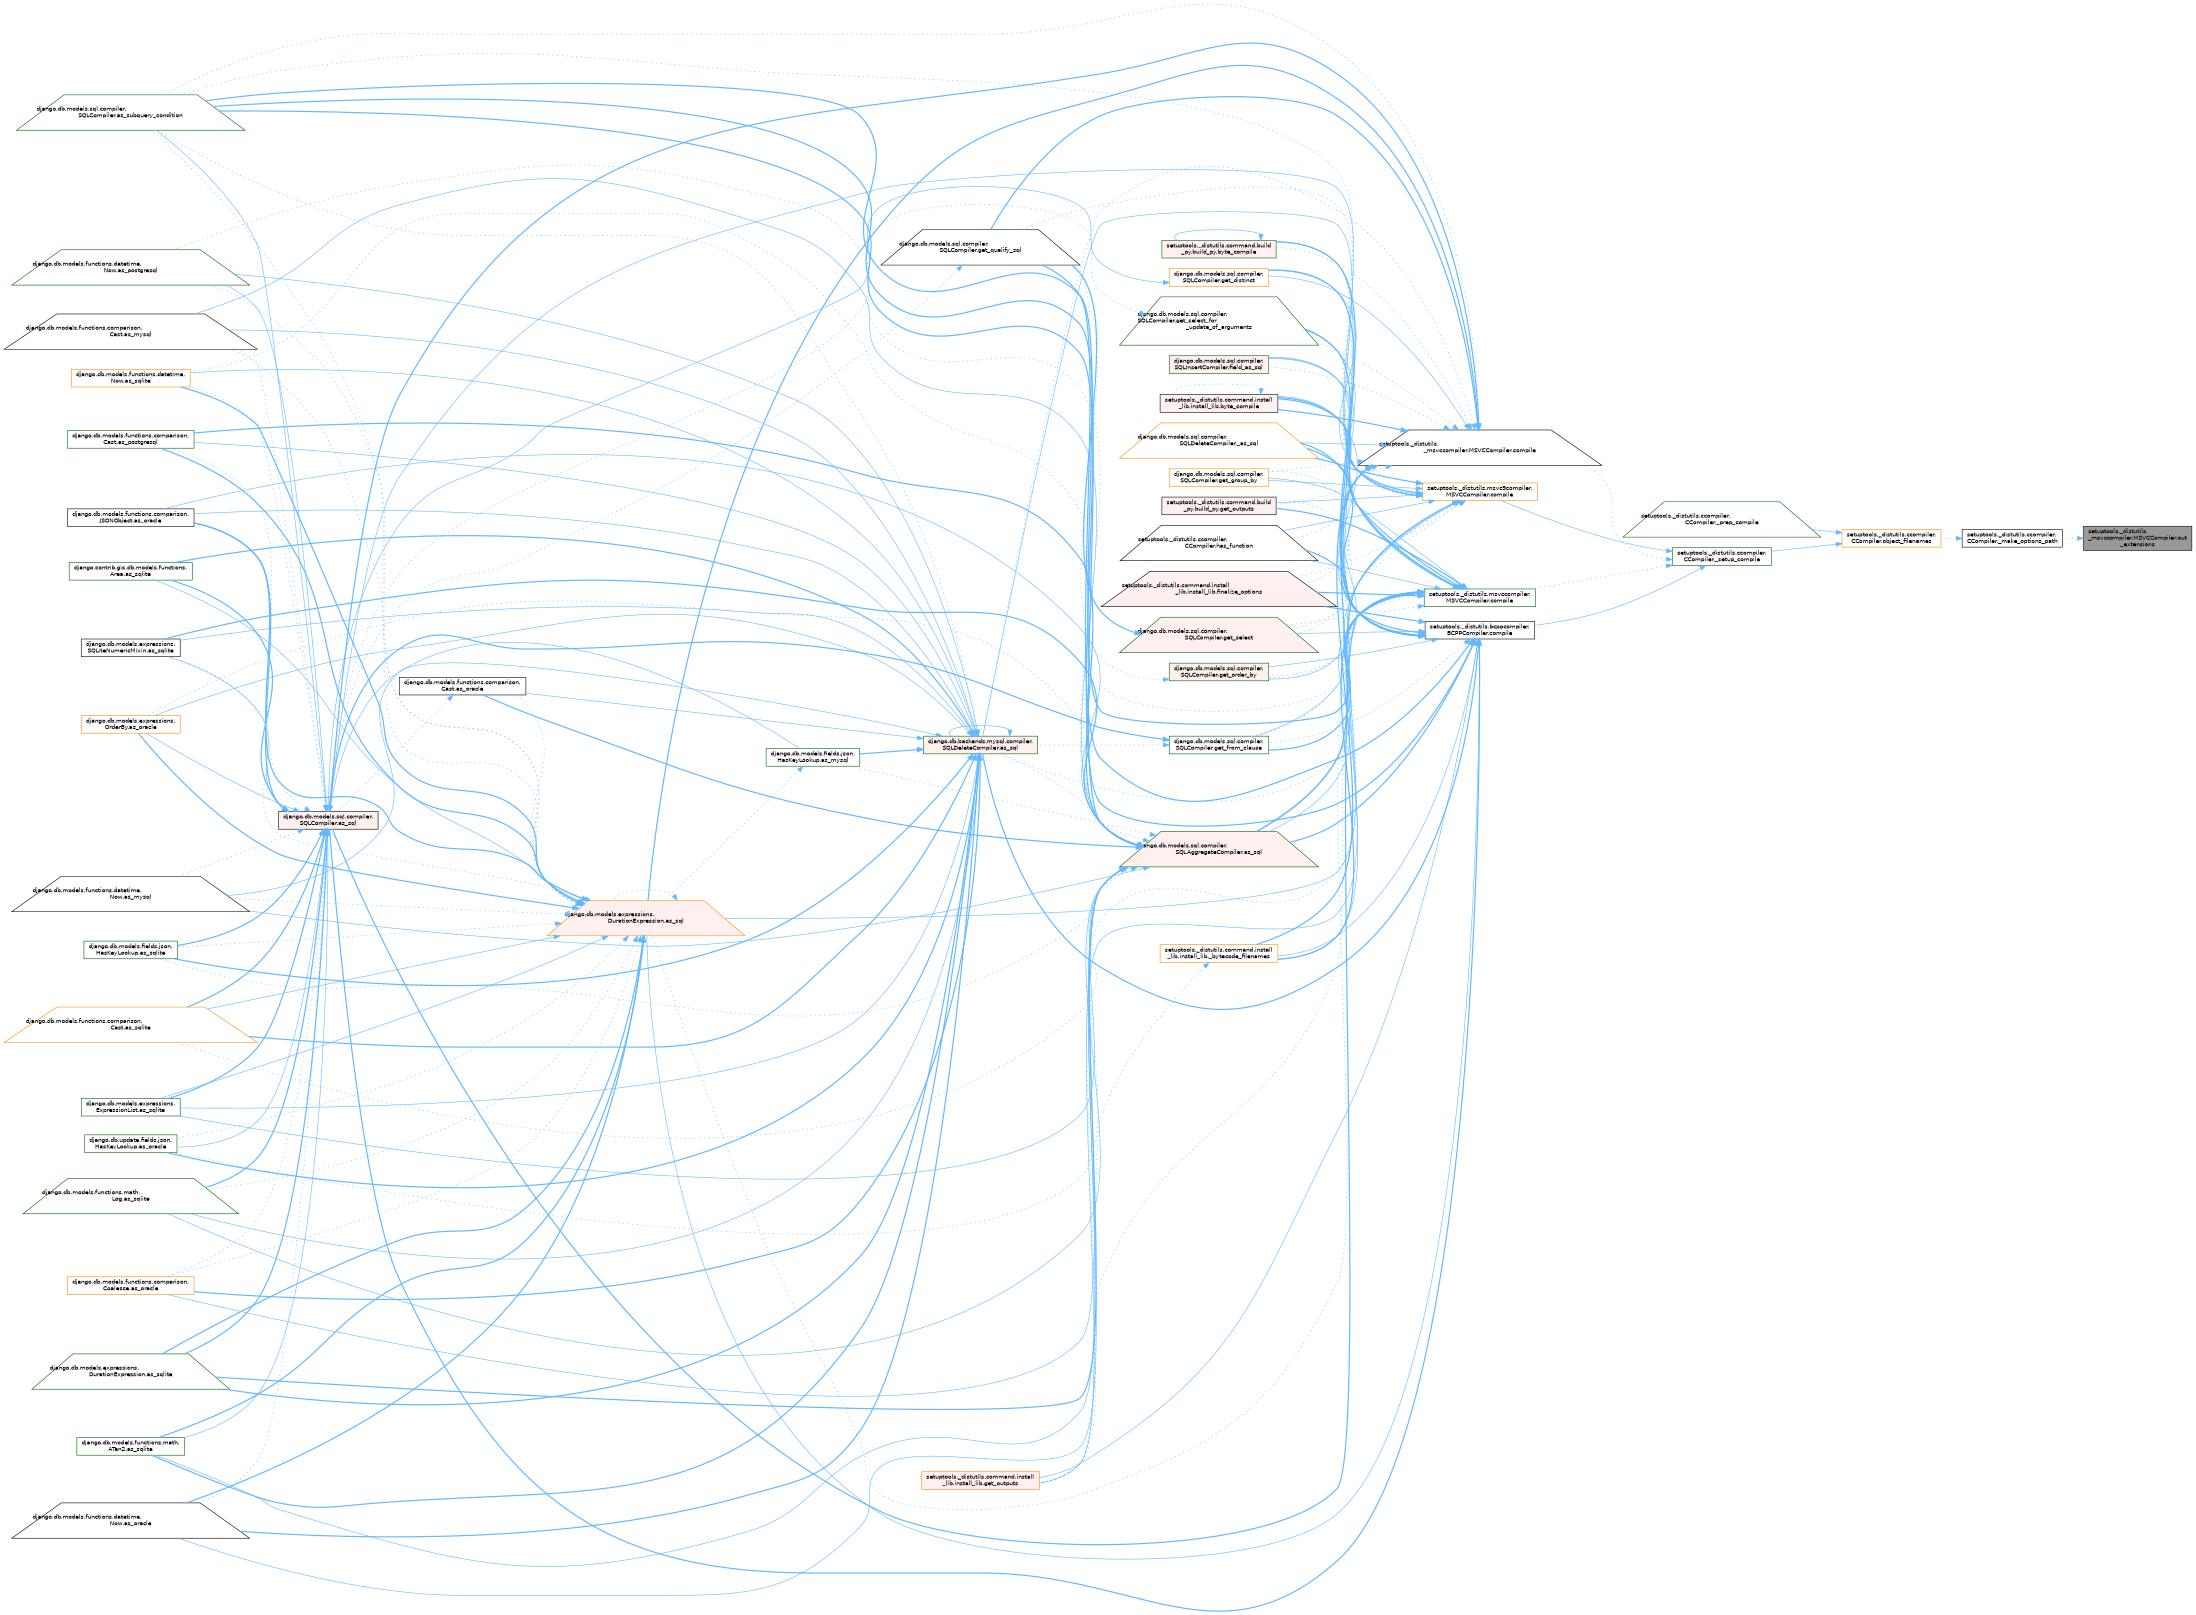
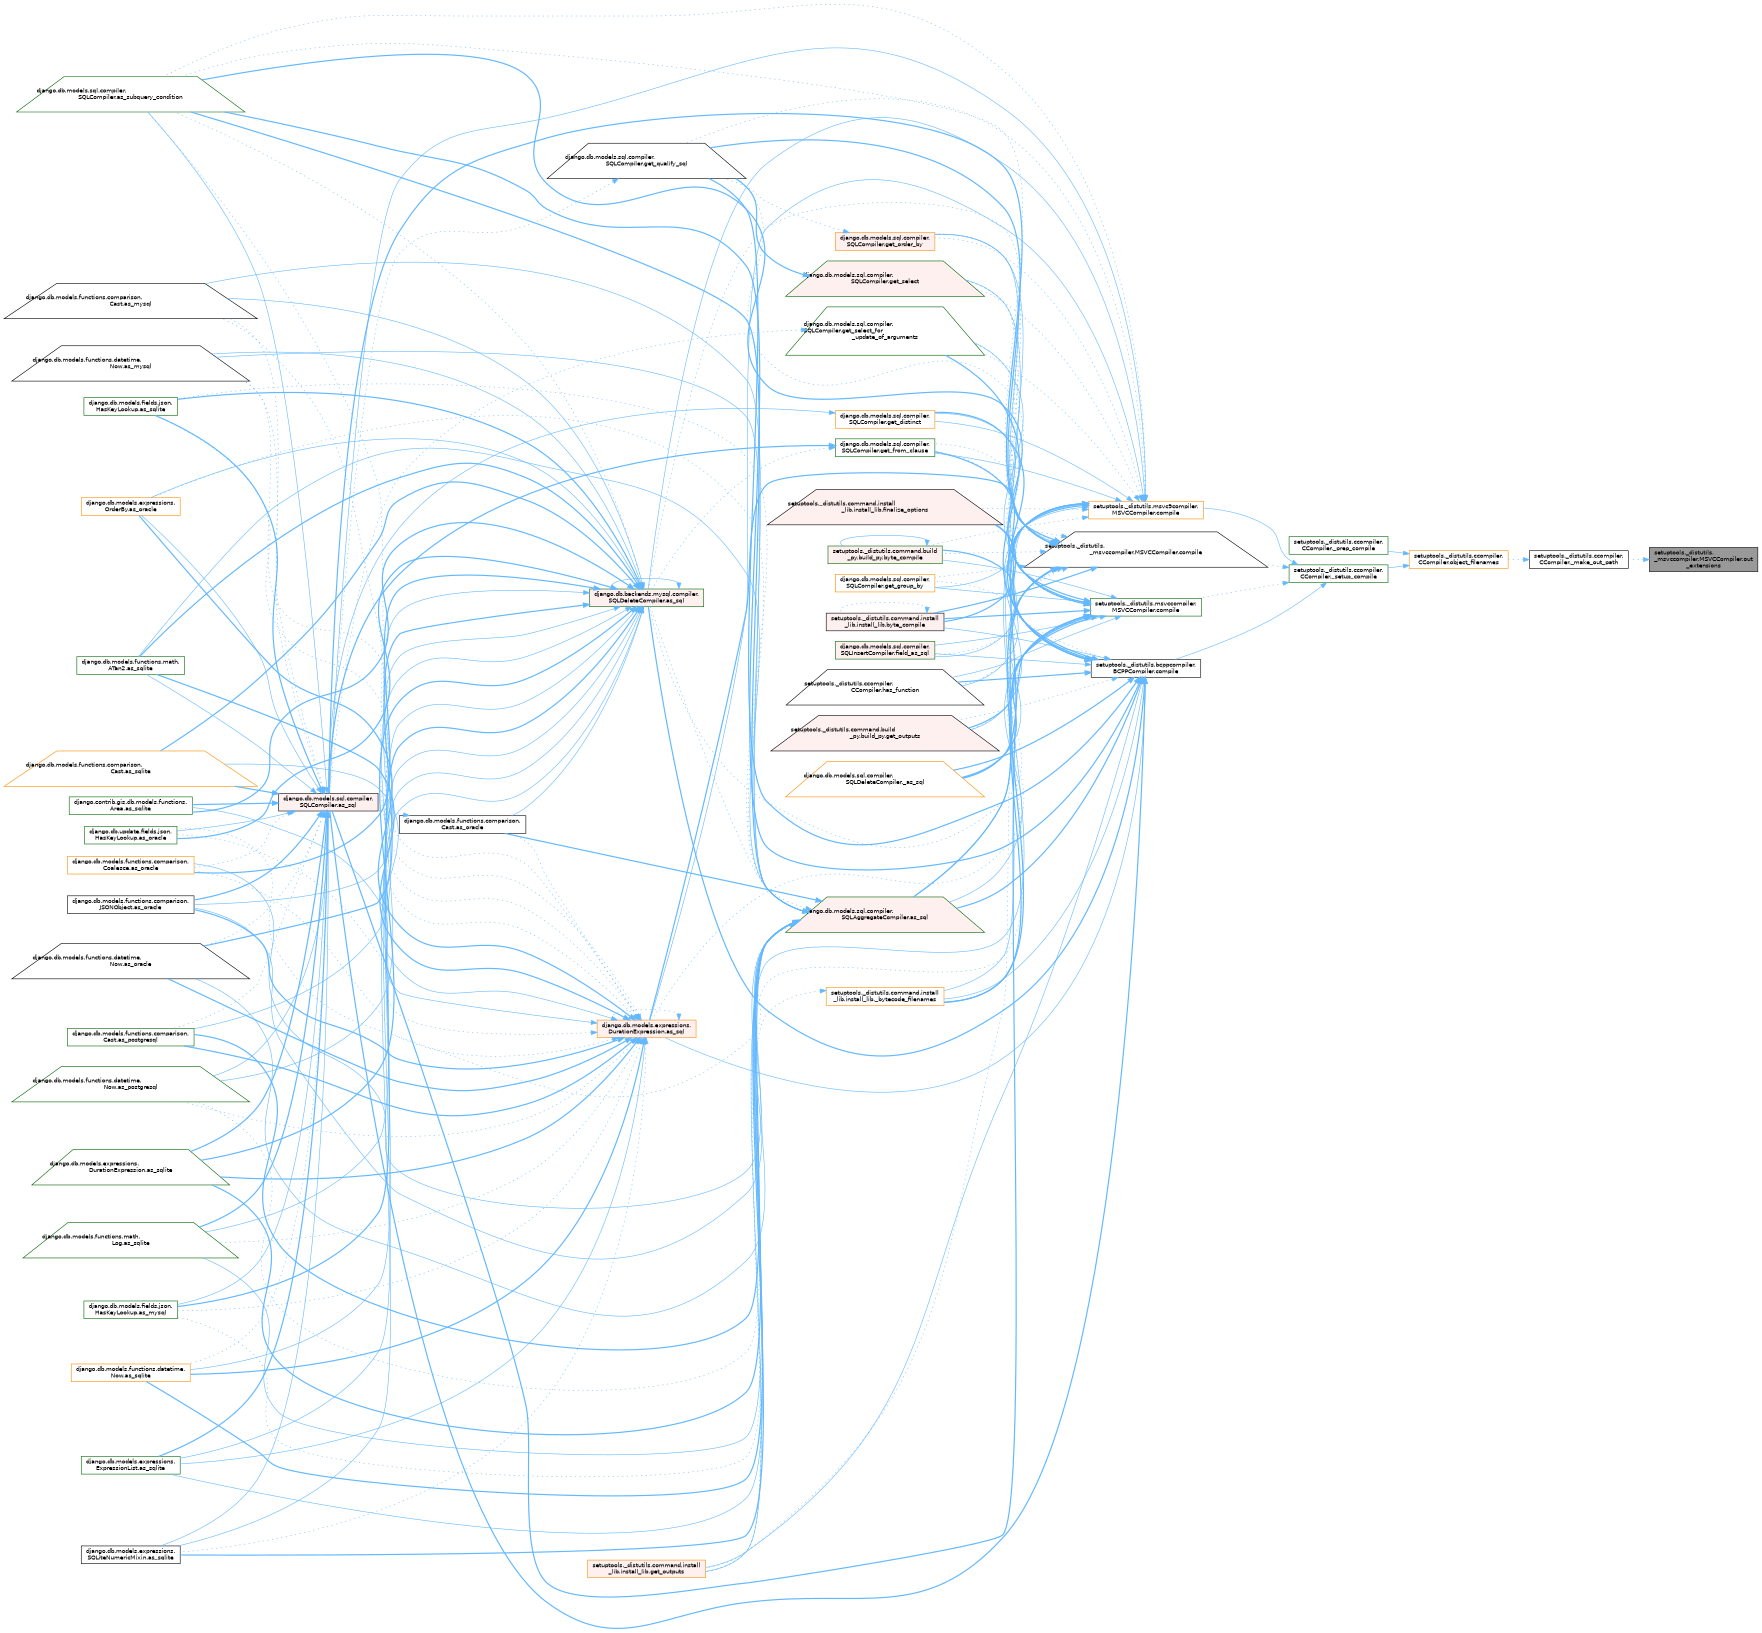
edge "django.db.models.functions.datetime. Now.as_sqlite" -> "django.db.models.sql.compiler. SQLAggregateCompiler.as_sql": style dotted -> bold
node "setuptools._distutils.command.build _py.build_py.get_outputs": shape box -> trapezium
node "setuptools._distutils.ccompiler. CCompiler._prep_compile": shape trapezium -> box
node "setuptools._distutils.ccompiler. CCompiler._make_options_path": label "setuptools._distutils.ccompiler. CCompiler._make_options_path" -> "setuptools._distutils.ccompiler. CCompiler._make_out_path"
node "django.db.models.sql.compiler. SQLCompiler.get_order_by": color darkgreen -> darkorange
edge "django.db.models.expressions. DurationExpression.as_sql" -> "django.db.models.fields.json. HasKeyLookup.as_mysql": reversed
node "django.db.models.expressions. DurationExpression.as_sql": shape trapezium -> box
edge "django.db.models.functions.comparison. Cast.as_sqlite" -> "django.db.models.sql.compiler. SQLAggregateCompiler.as_sql": removed
